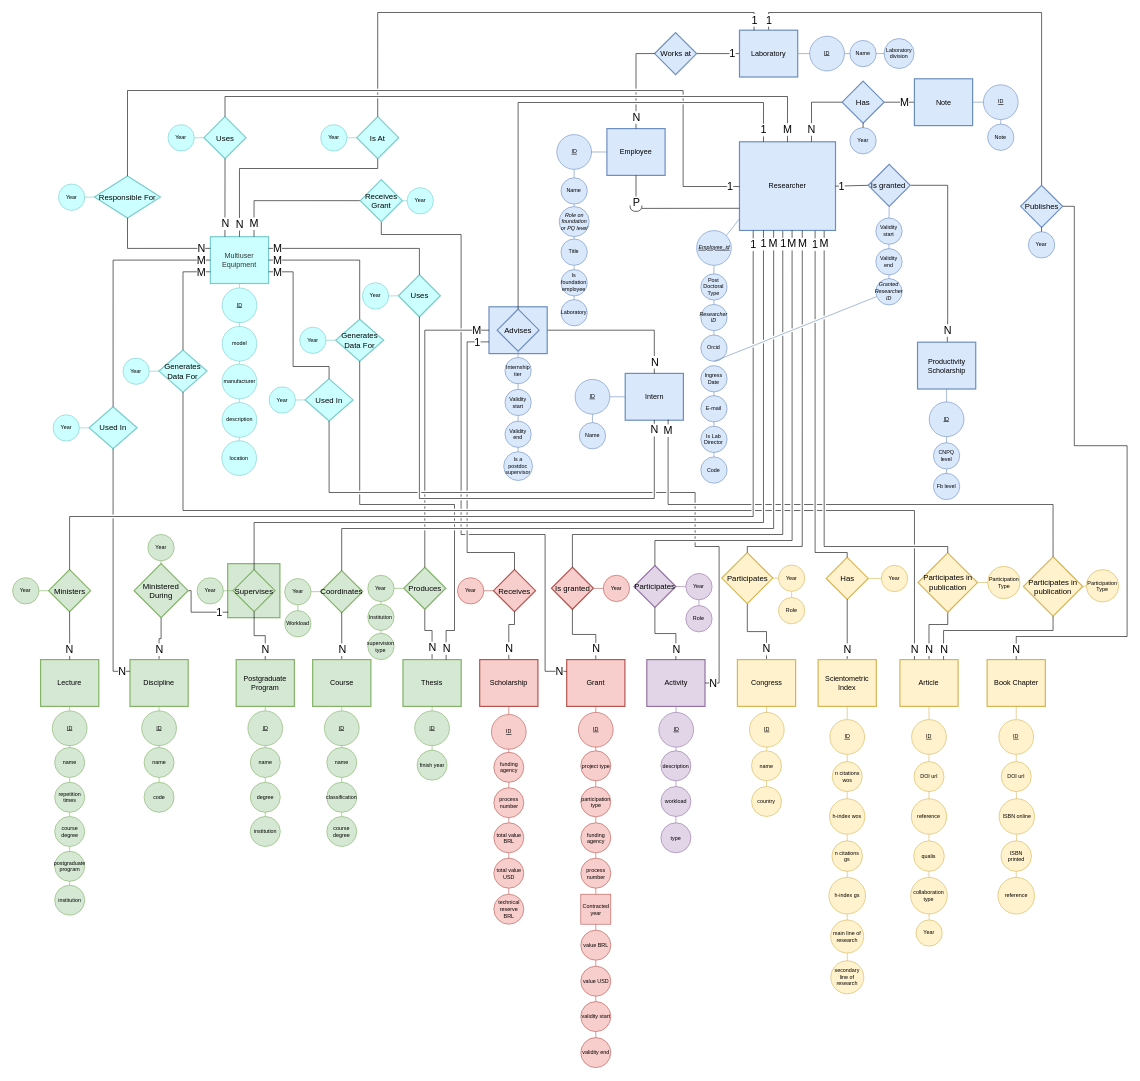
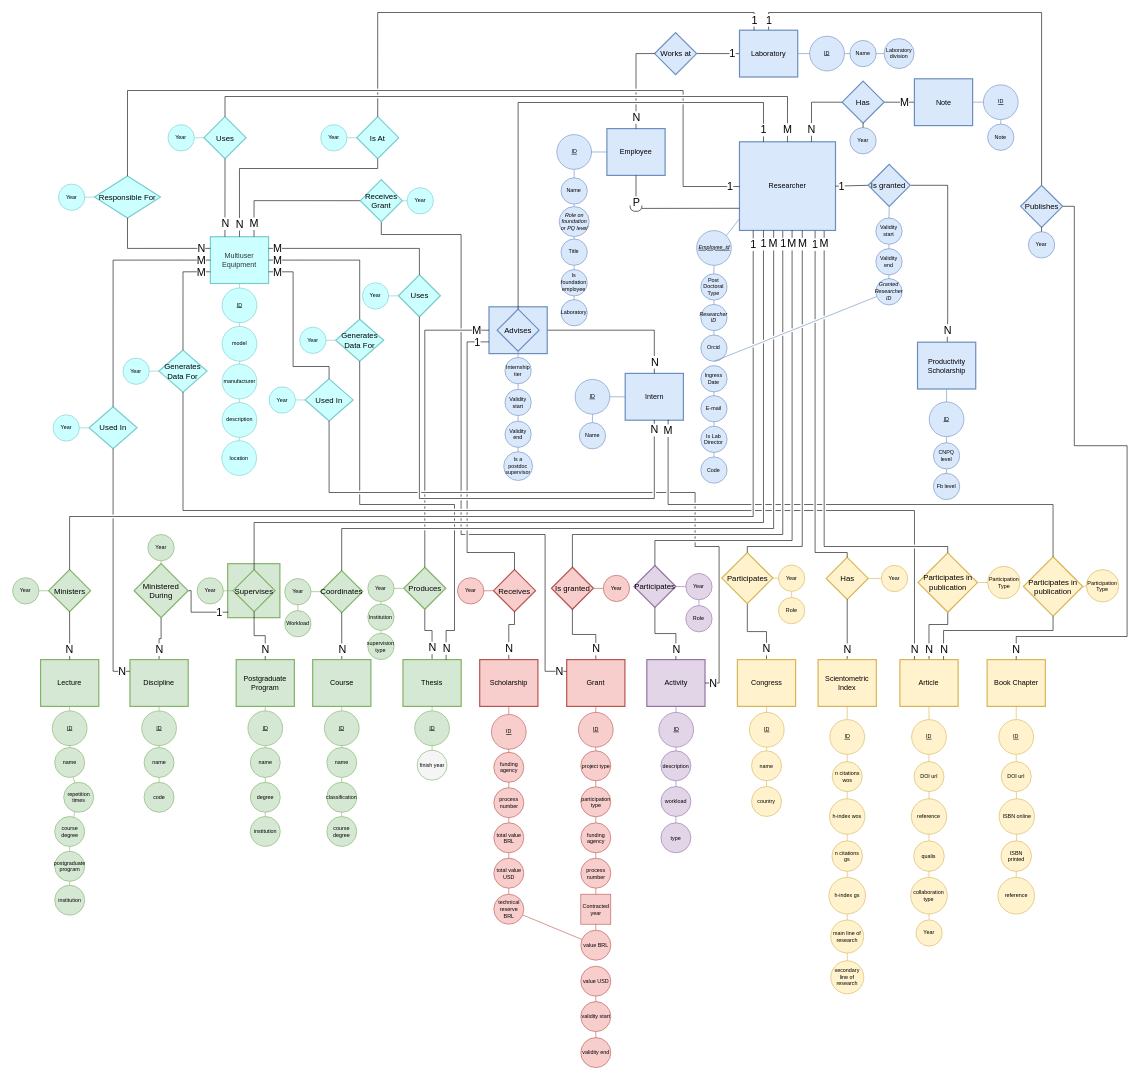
node "finish year": fillcolor #d5e8d4 -> #f5f5f5
node "repetition times": moved (70, 797) -> (79, 797)
edge "value BRL" -- "value USD": now "value BRL" -- "technical reserve BRL"
